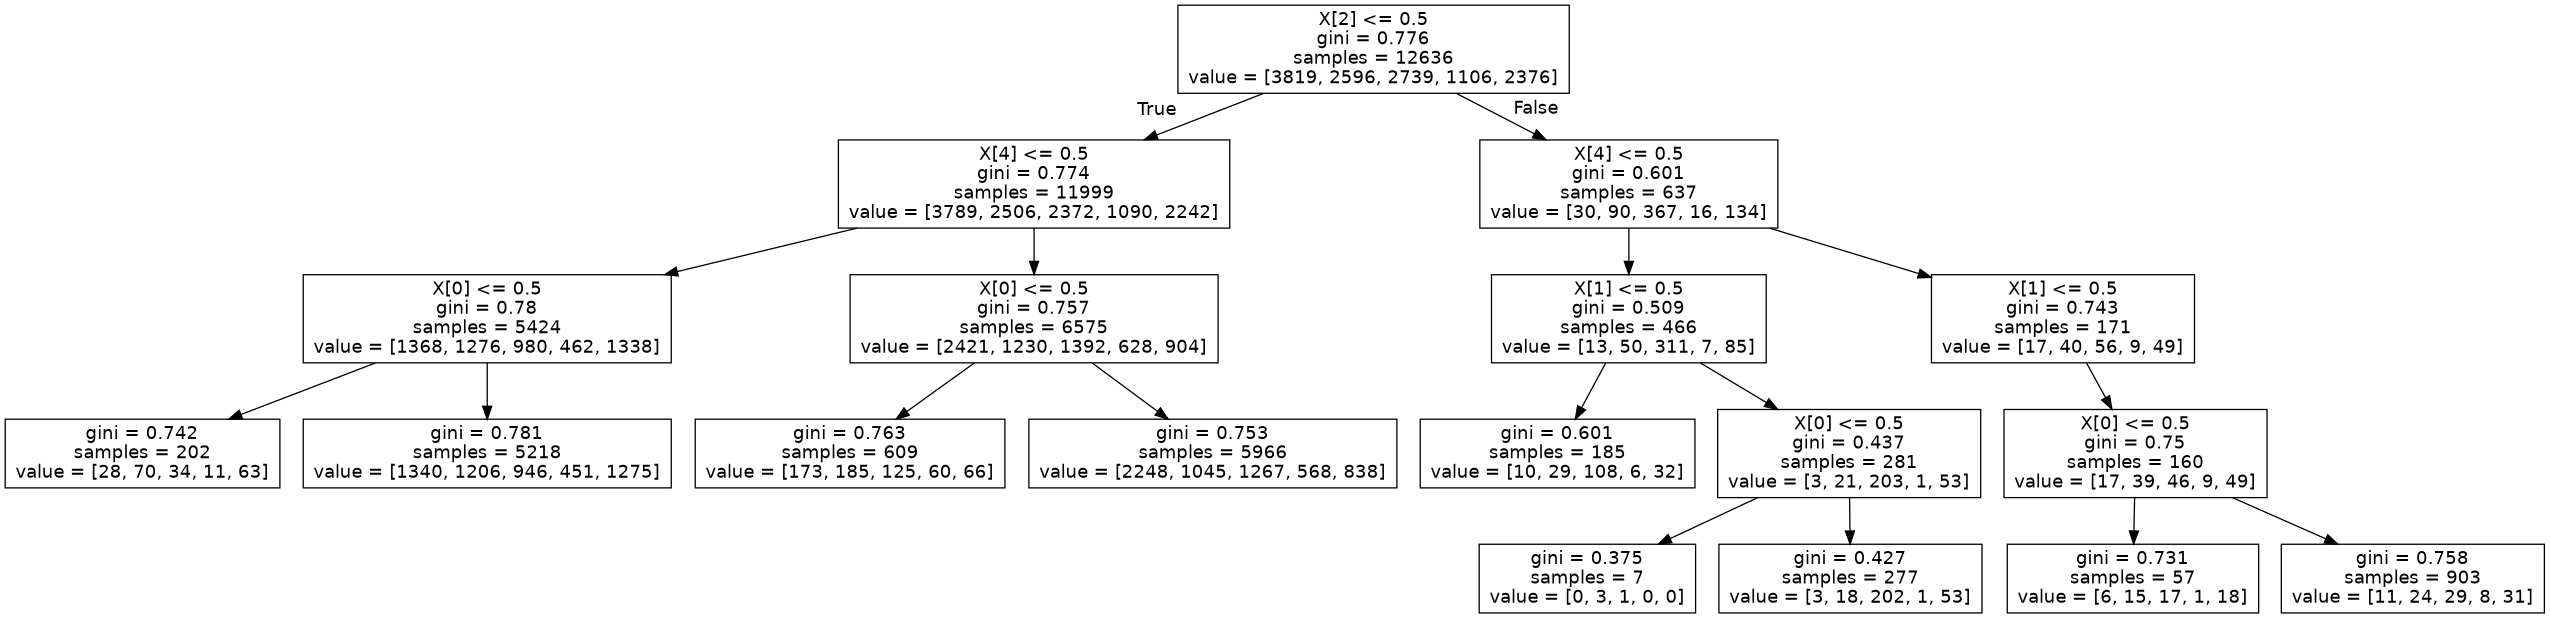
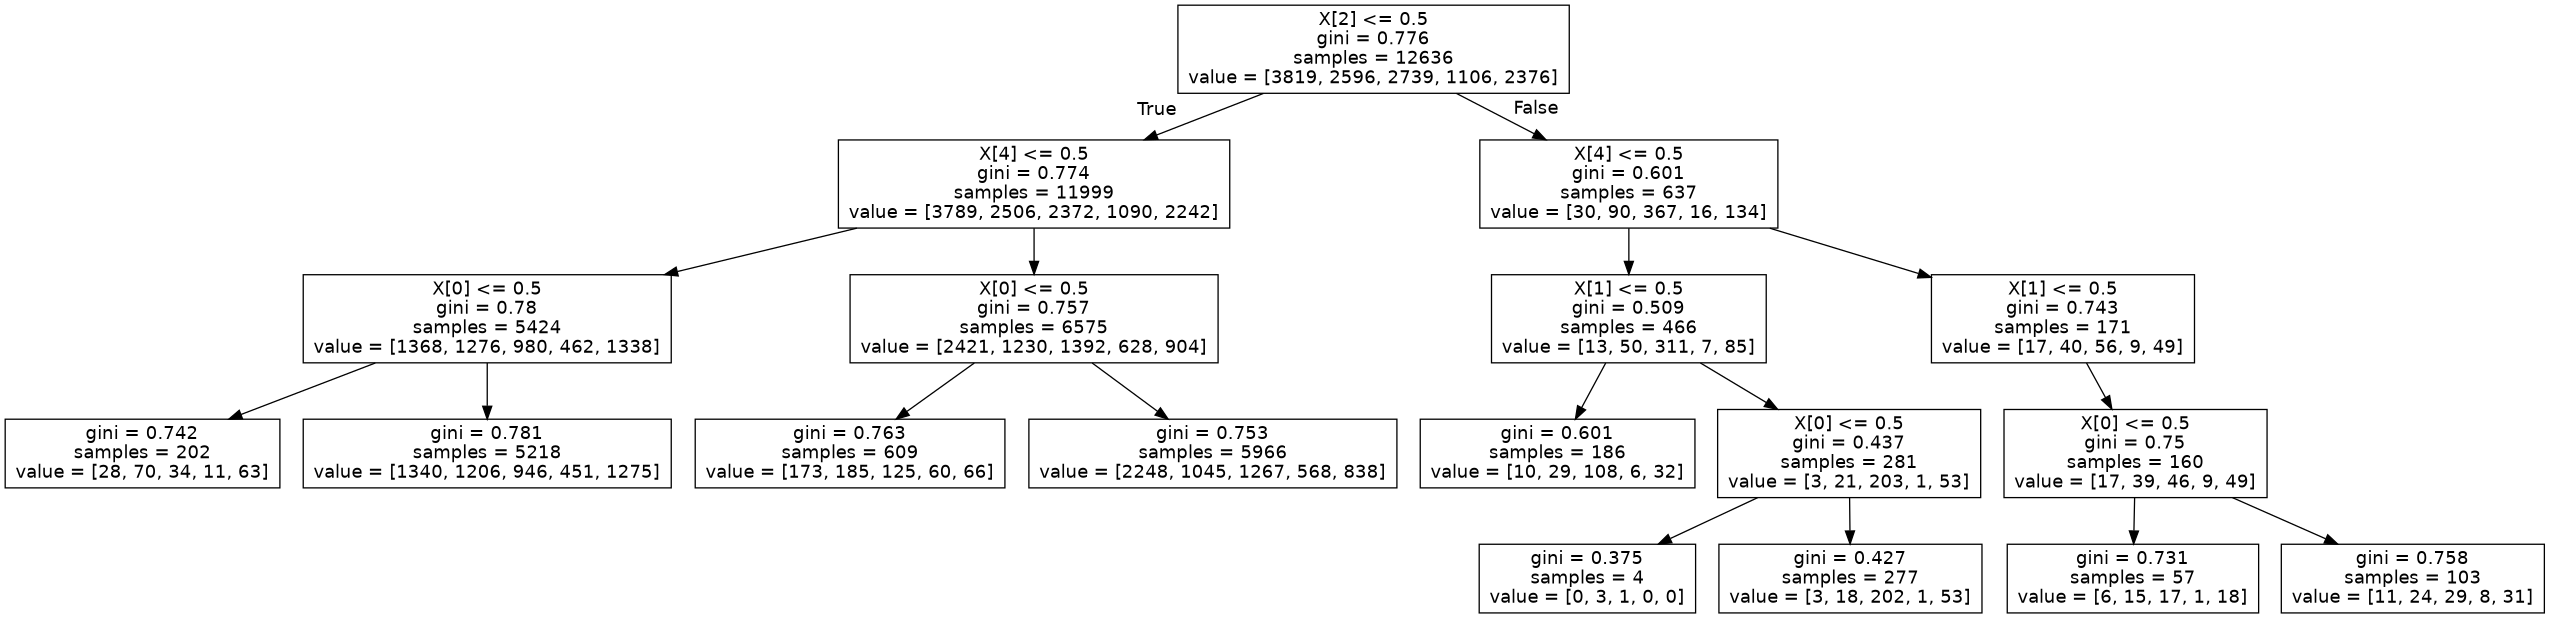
node "gini = 0.601 samples = 185 value = [10, 29, 108, 6, 32]": label "gini = 0.601 samples = 185 value = [10, 29, 108, 6, 32]" -> "gini = 0.601 samples = 186 value = [10, 29, 108, 6, 32]"
node "gini = 0.375 samples = 7 value = [0, 3, 1, 0, 0]": label "gini = 0.375 samples = 7 value = [0, 3, 1, 0, 0]" -> "gini = 0.375 samples = 4 value = [0, 3, 1, 0, 0]"
node "gini = 0.758 samples = 903 value = [11, 24, 29, 8, 31]": label "gini = 0.758 samples = 903 value = [11, 24, 29, 8, 31]" -> "gini = 0.758 samples = 103 value = [11, 24, 29, 8, 31]"
